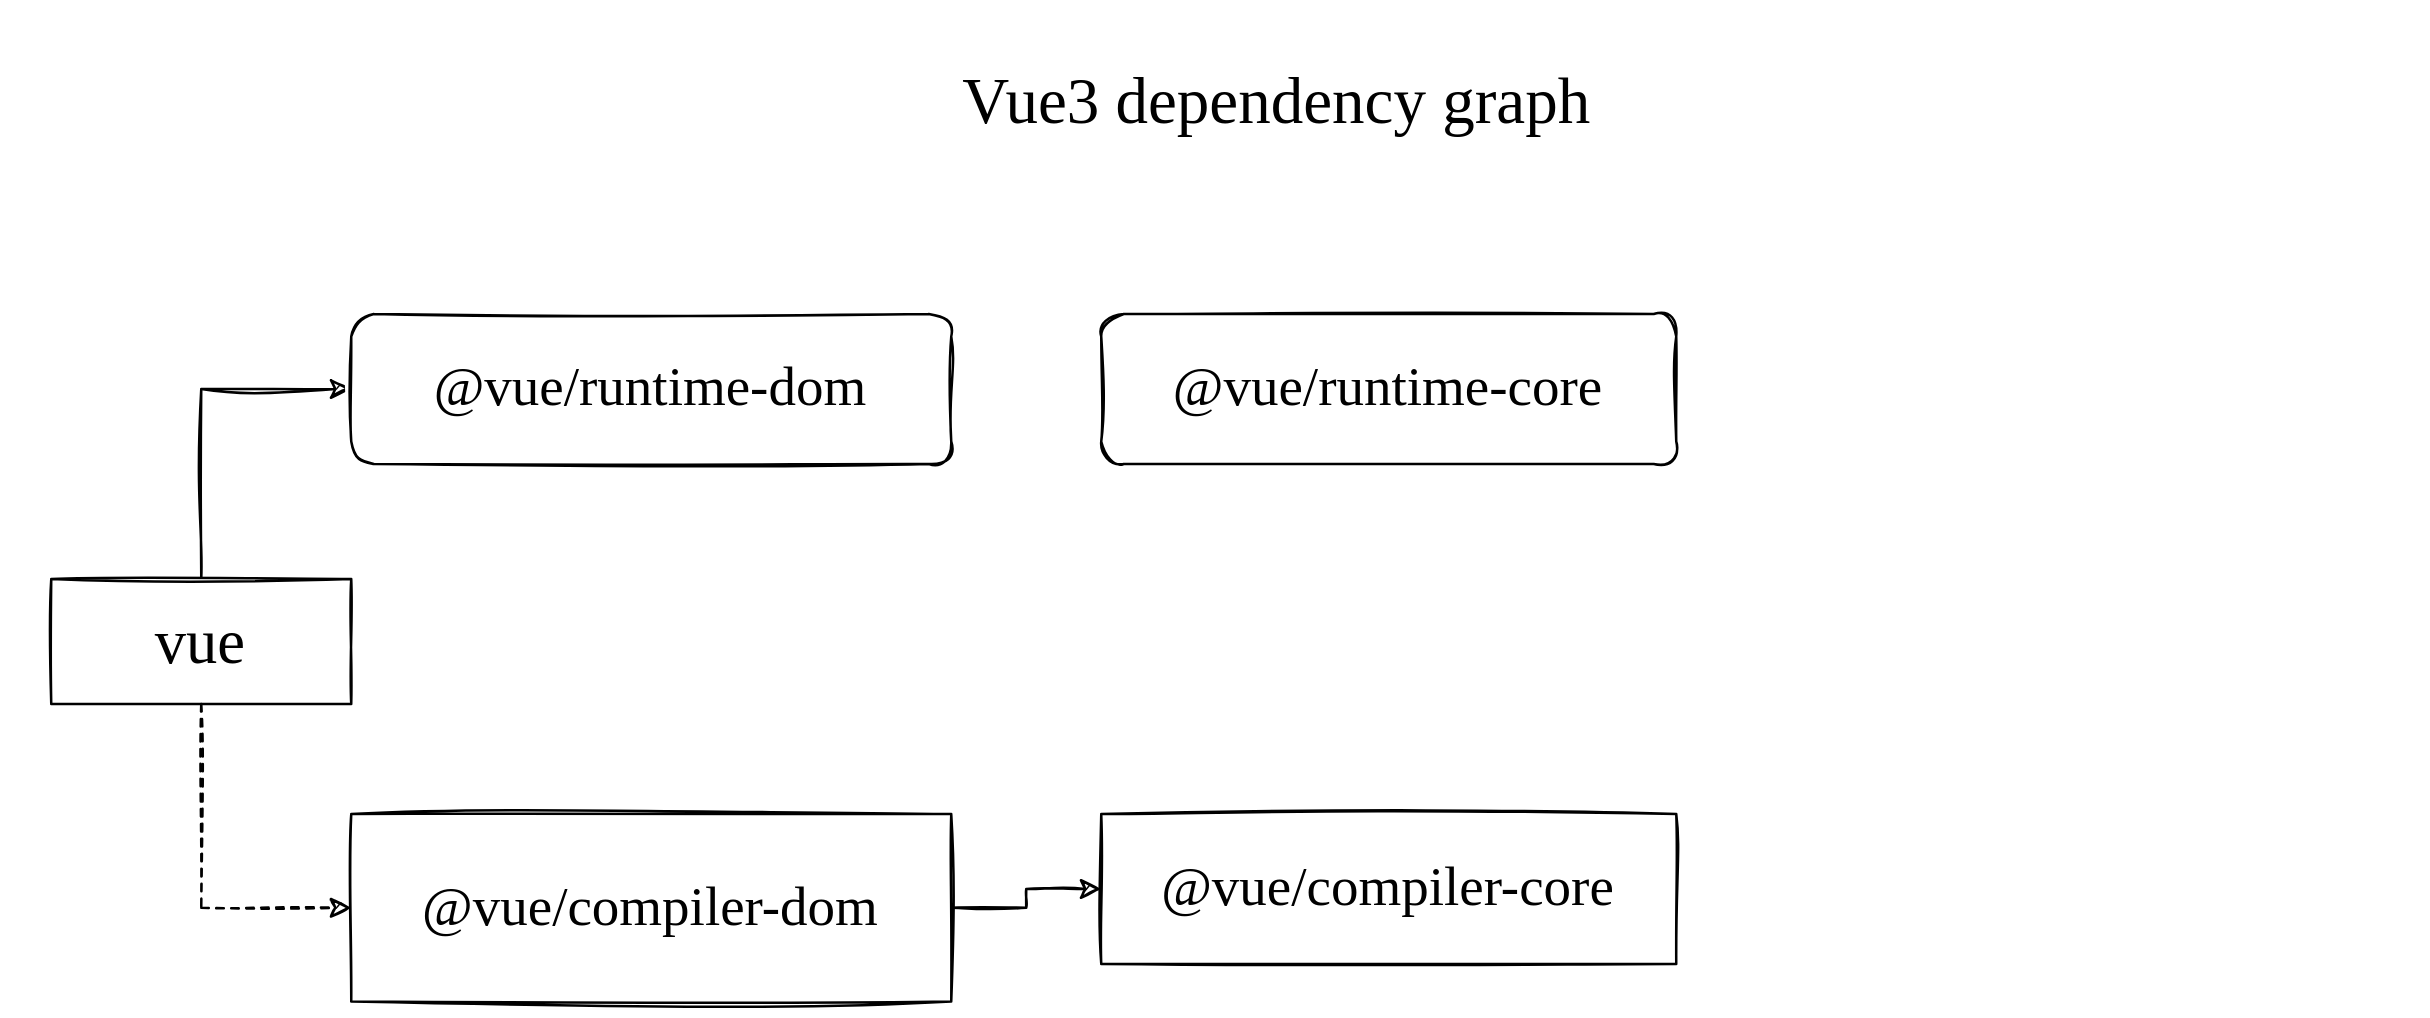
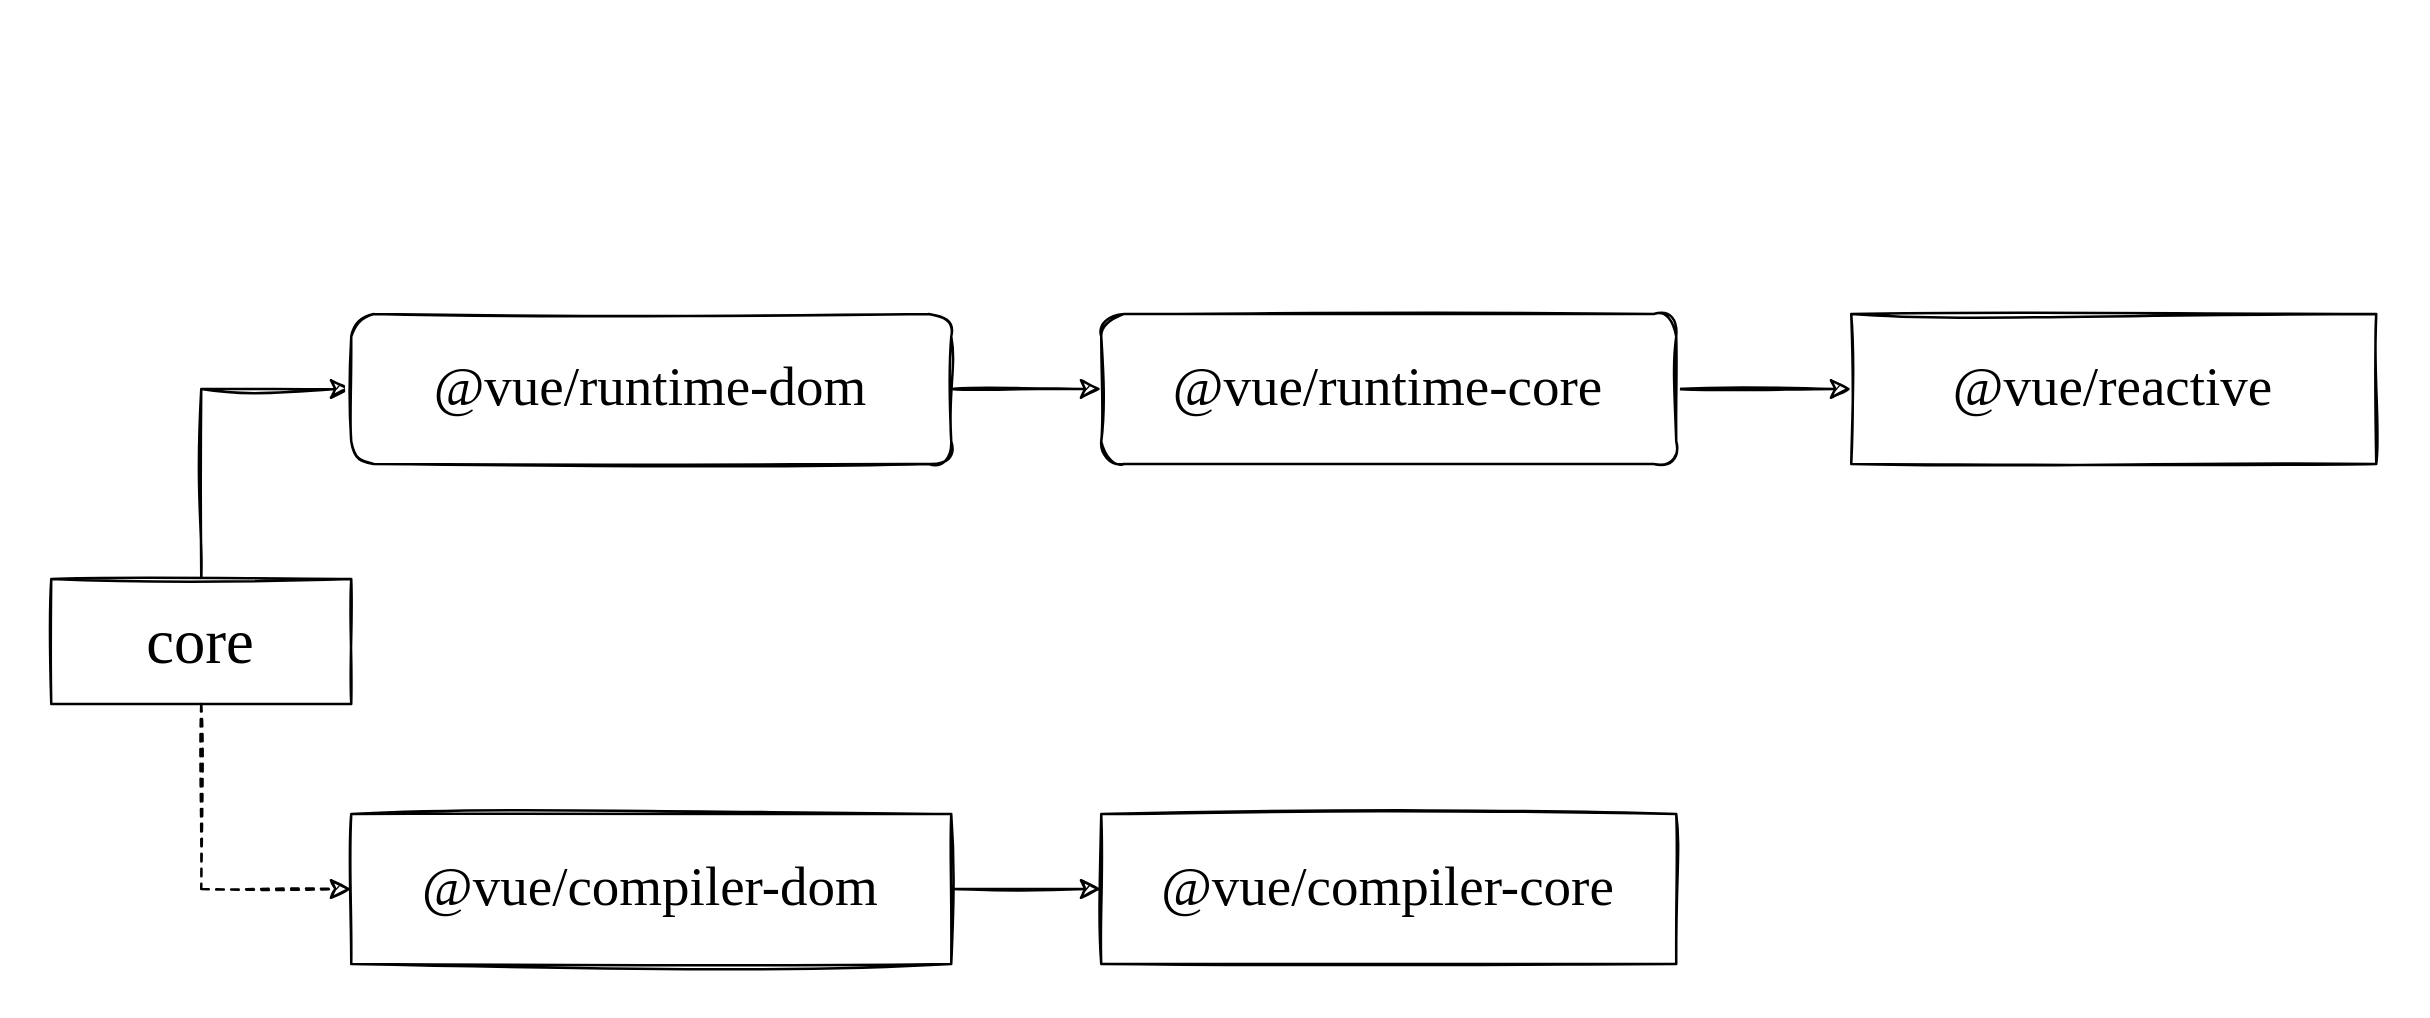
node "Vue3 dependency graph": removed
edge "@vue/runtime-dom" -> "@vue/runtime-core": added
edge "@vue/runtime-core" -> "@vue/reactive": added
node "@vue/reactive": added
node "vue": label "vue" -> "core"
node "@vue/compiler-dom": size 600x188 -> 600x150
